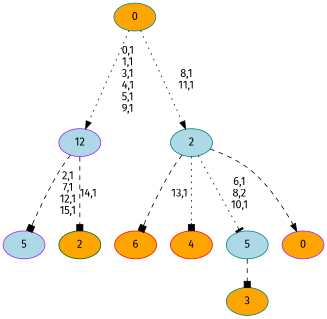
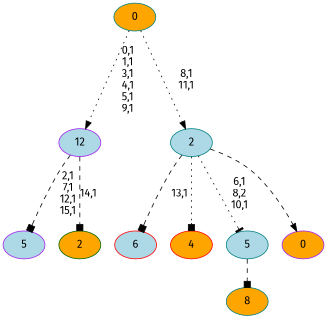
node "6": fillcolor orange -> lightblue
node "3": label "3" -> "8"
